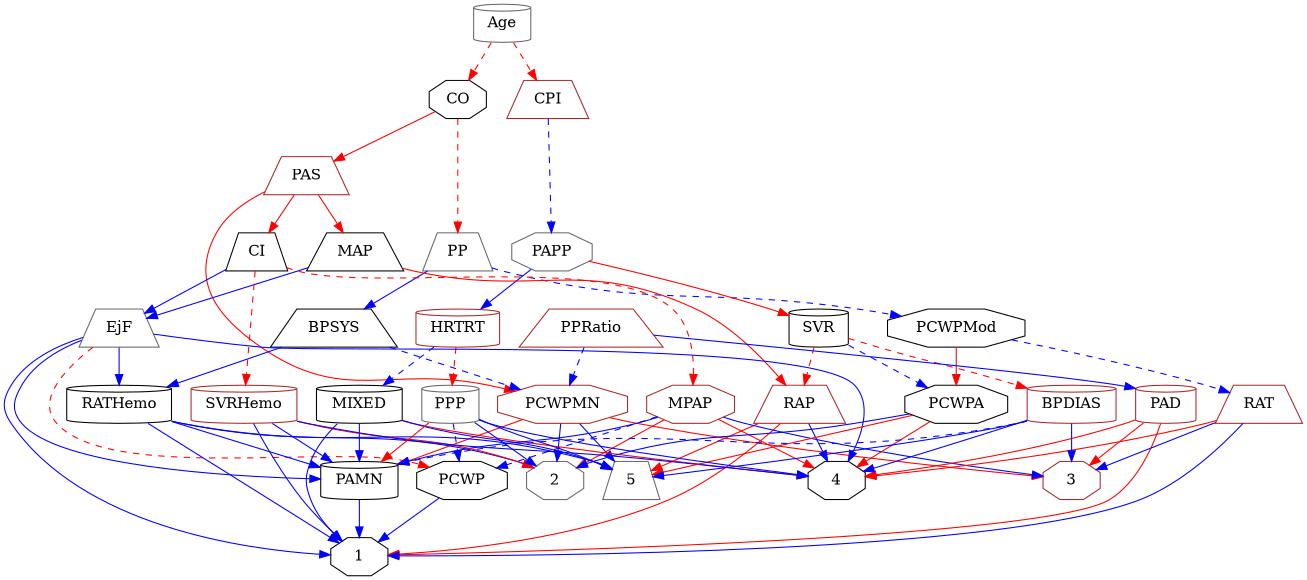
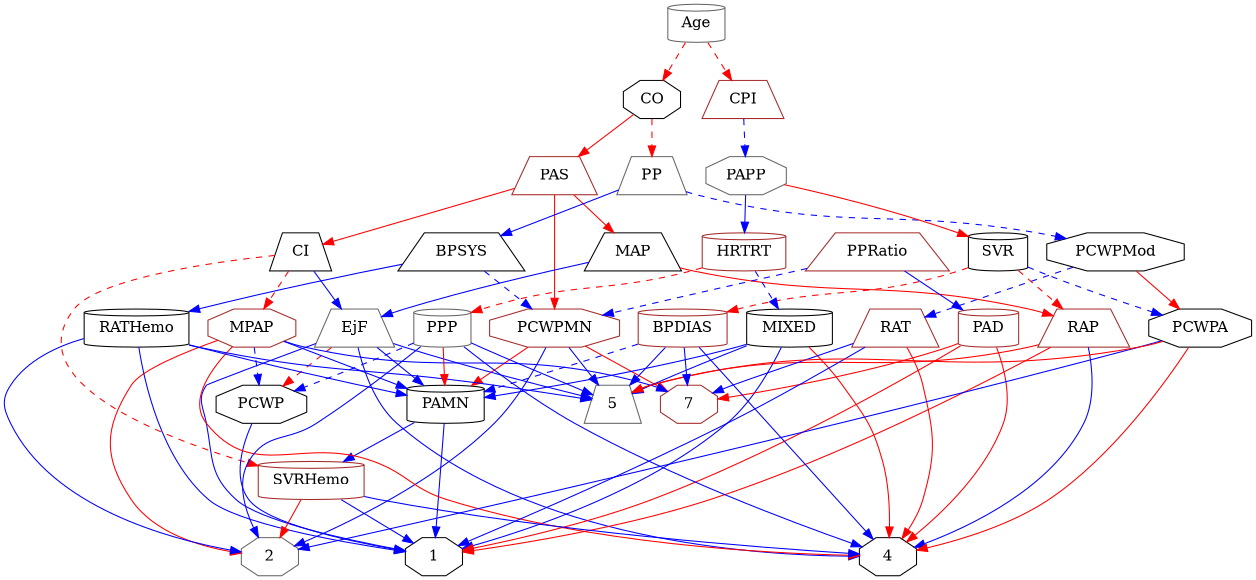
edge "EjF" -> "RATHemo": now "EjF" -> "5"
edge "SVRHemo" -> "PAMN": reversed
node "3": label "3" -> "7"
